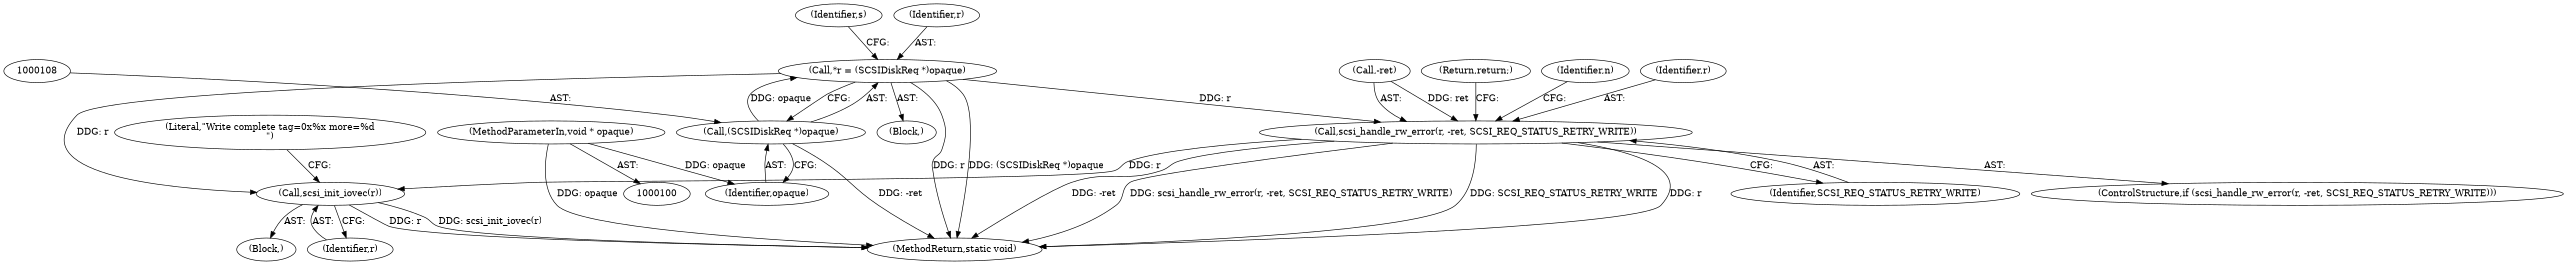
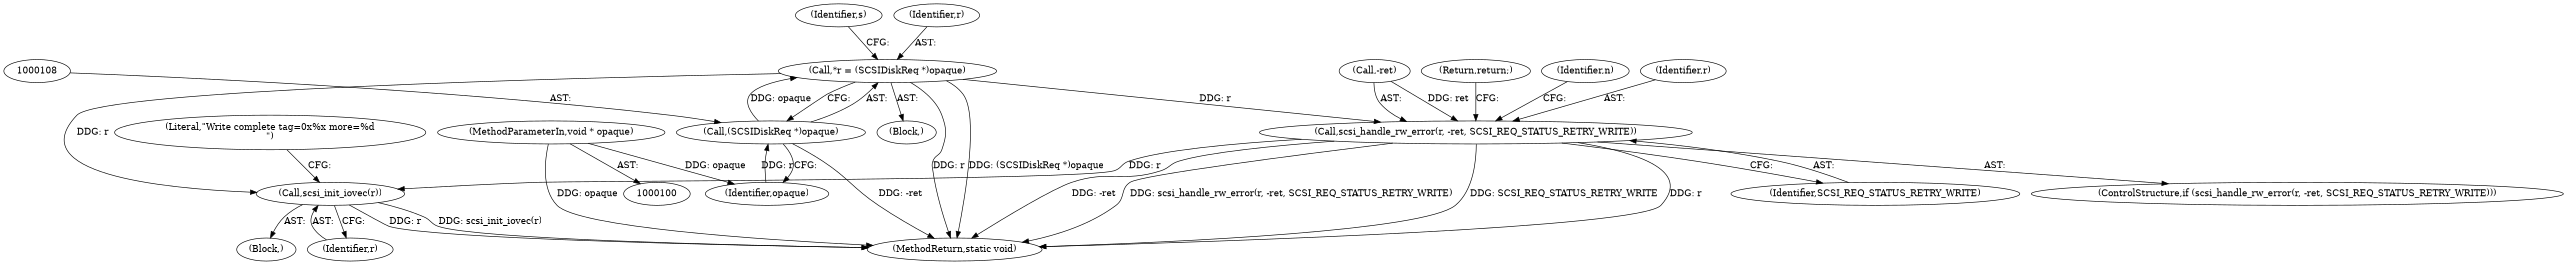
edge "(Identifier,opaque)" -> "(Call,(SCSIDiskReq *)opaque)": label "AST: " -> "DDG: r"
